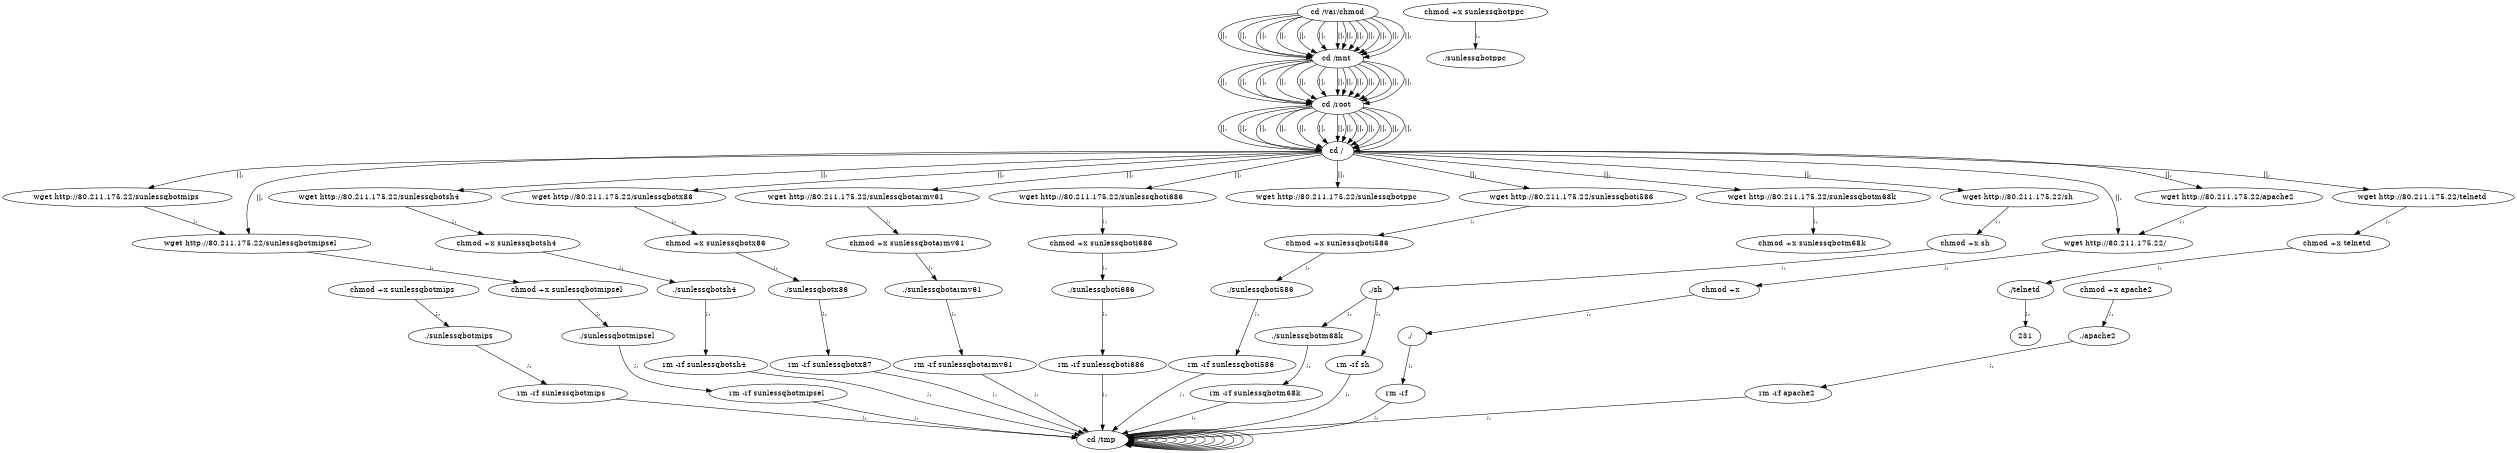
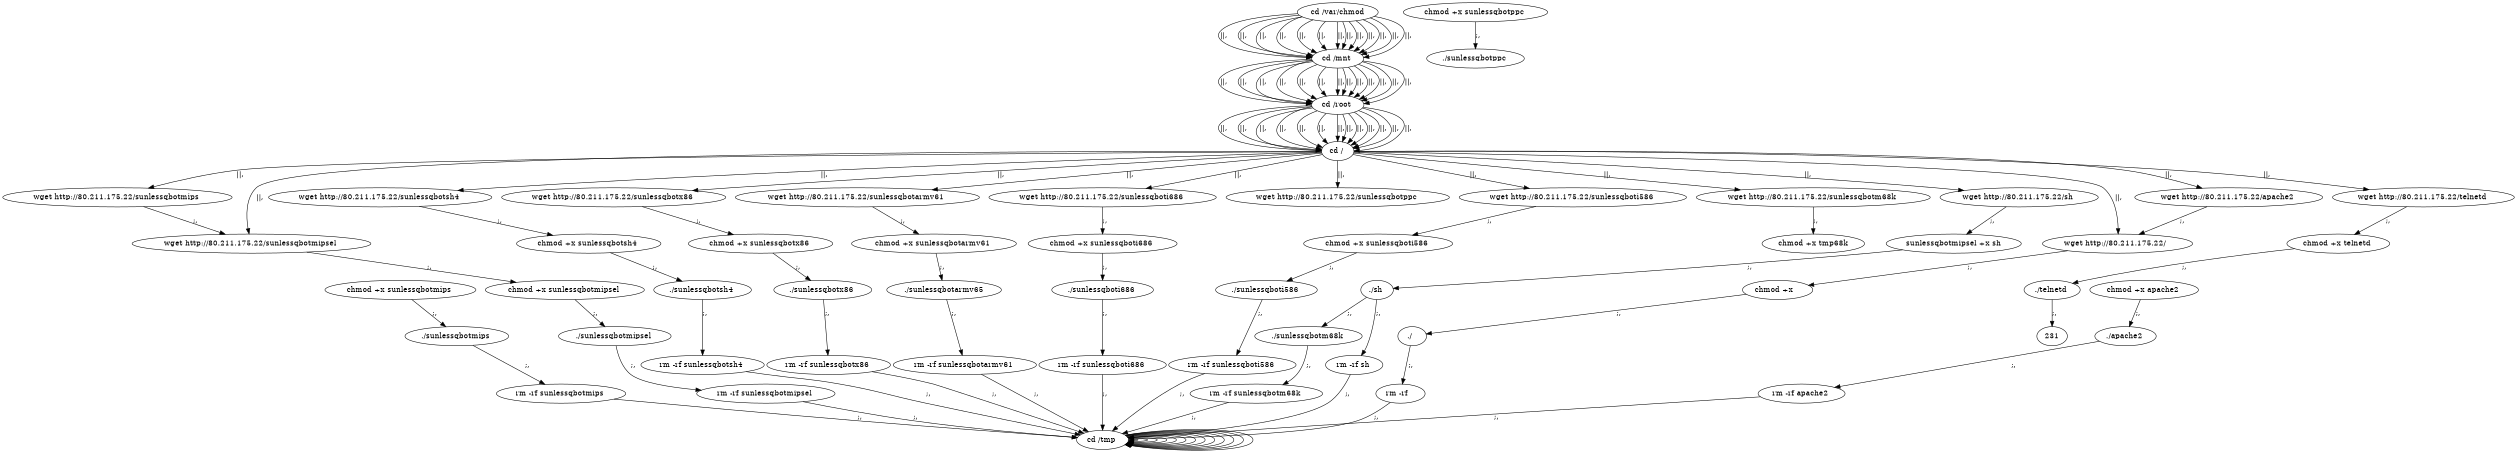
node "chmod +x sunlessqbotm68k": label "chmod +x sunlessqbotm68k" -> "chmod +x tmp68k"
node "chmod +x sh": label "chmod +x sh" -> "sunlessqbotmipsel +x sh"
node "./sunlessqbotarmv61": label "./sunlessqbotarmv61" -> "./sunlessqbotarmv65"
node "rm -rf sunlessqbotx87": label "rm -rf sunlessqbotx87" -> "rm -rf sunlessqbotx86"
